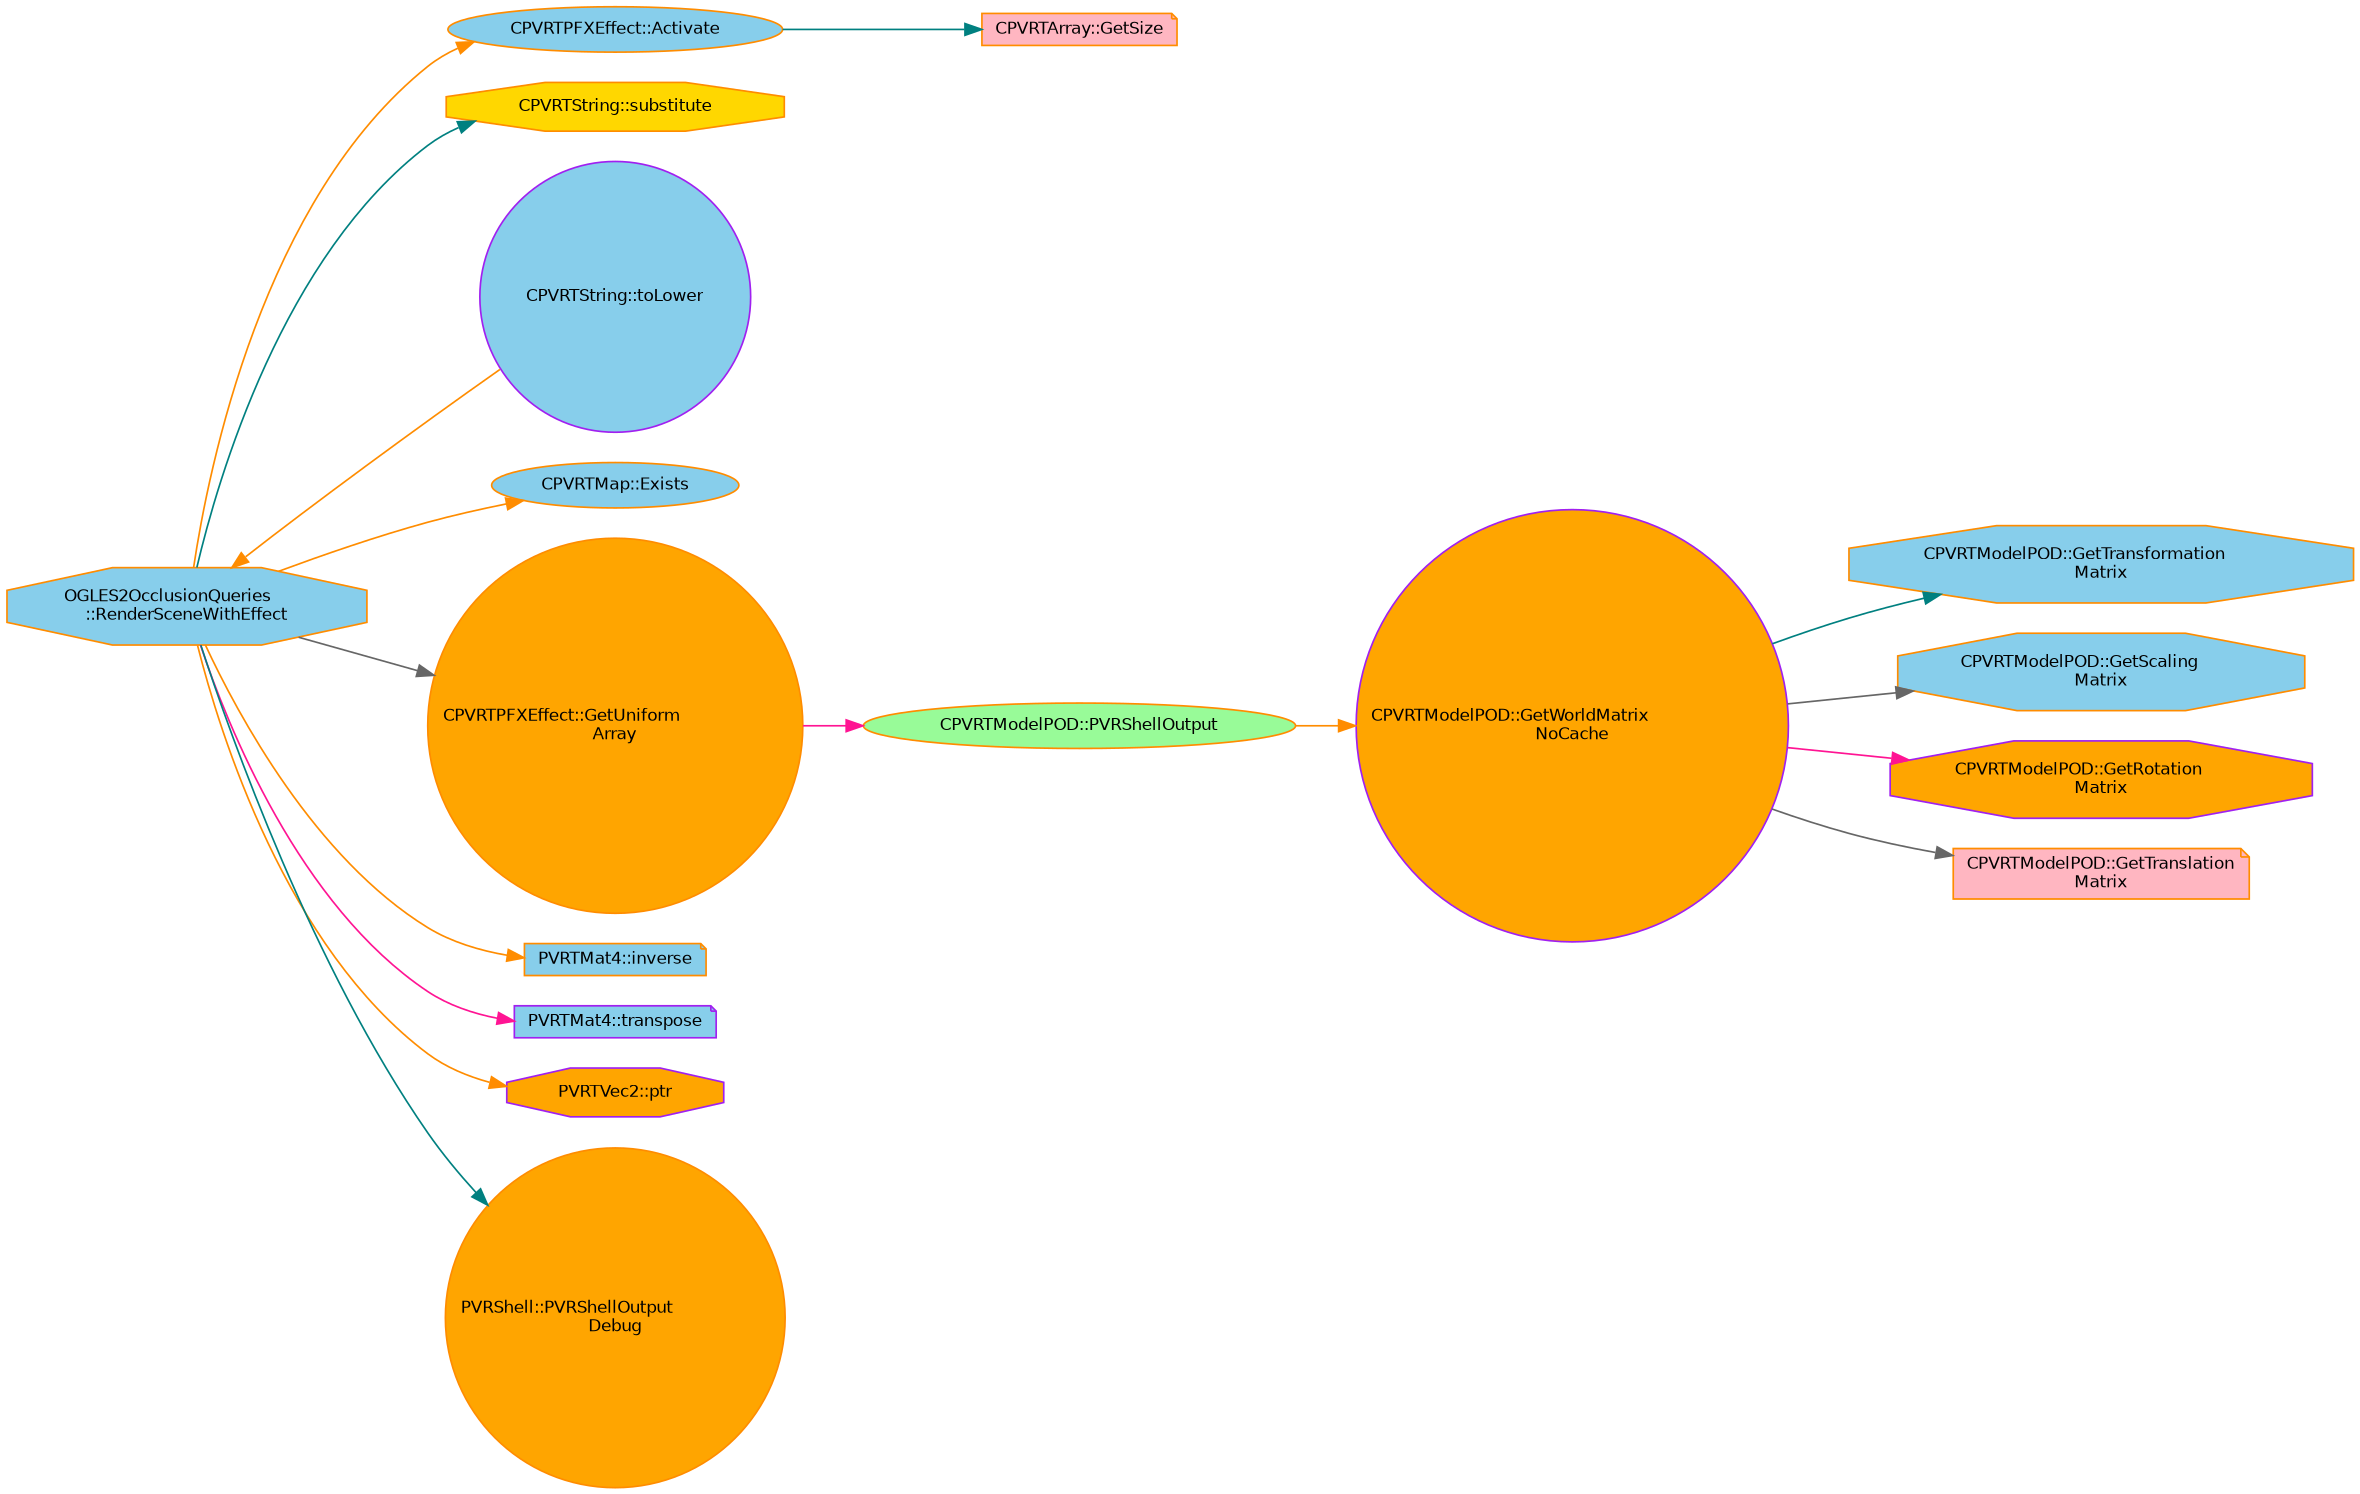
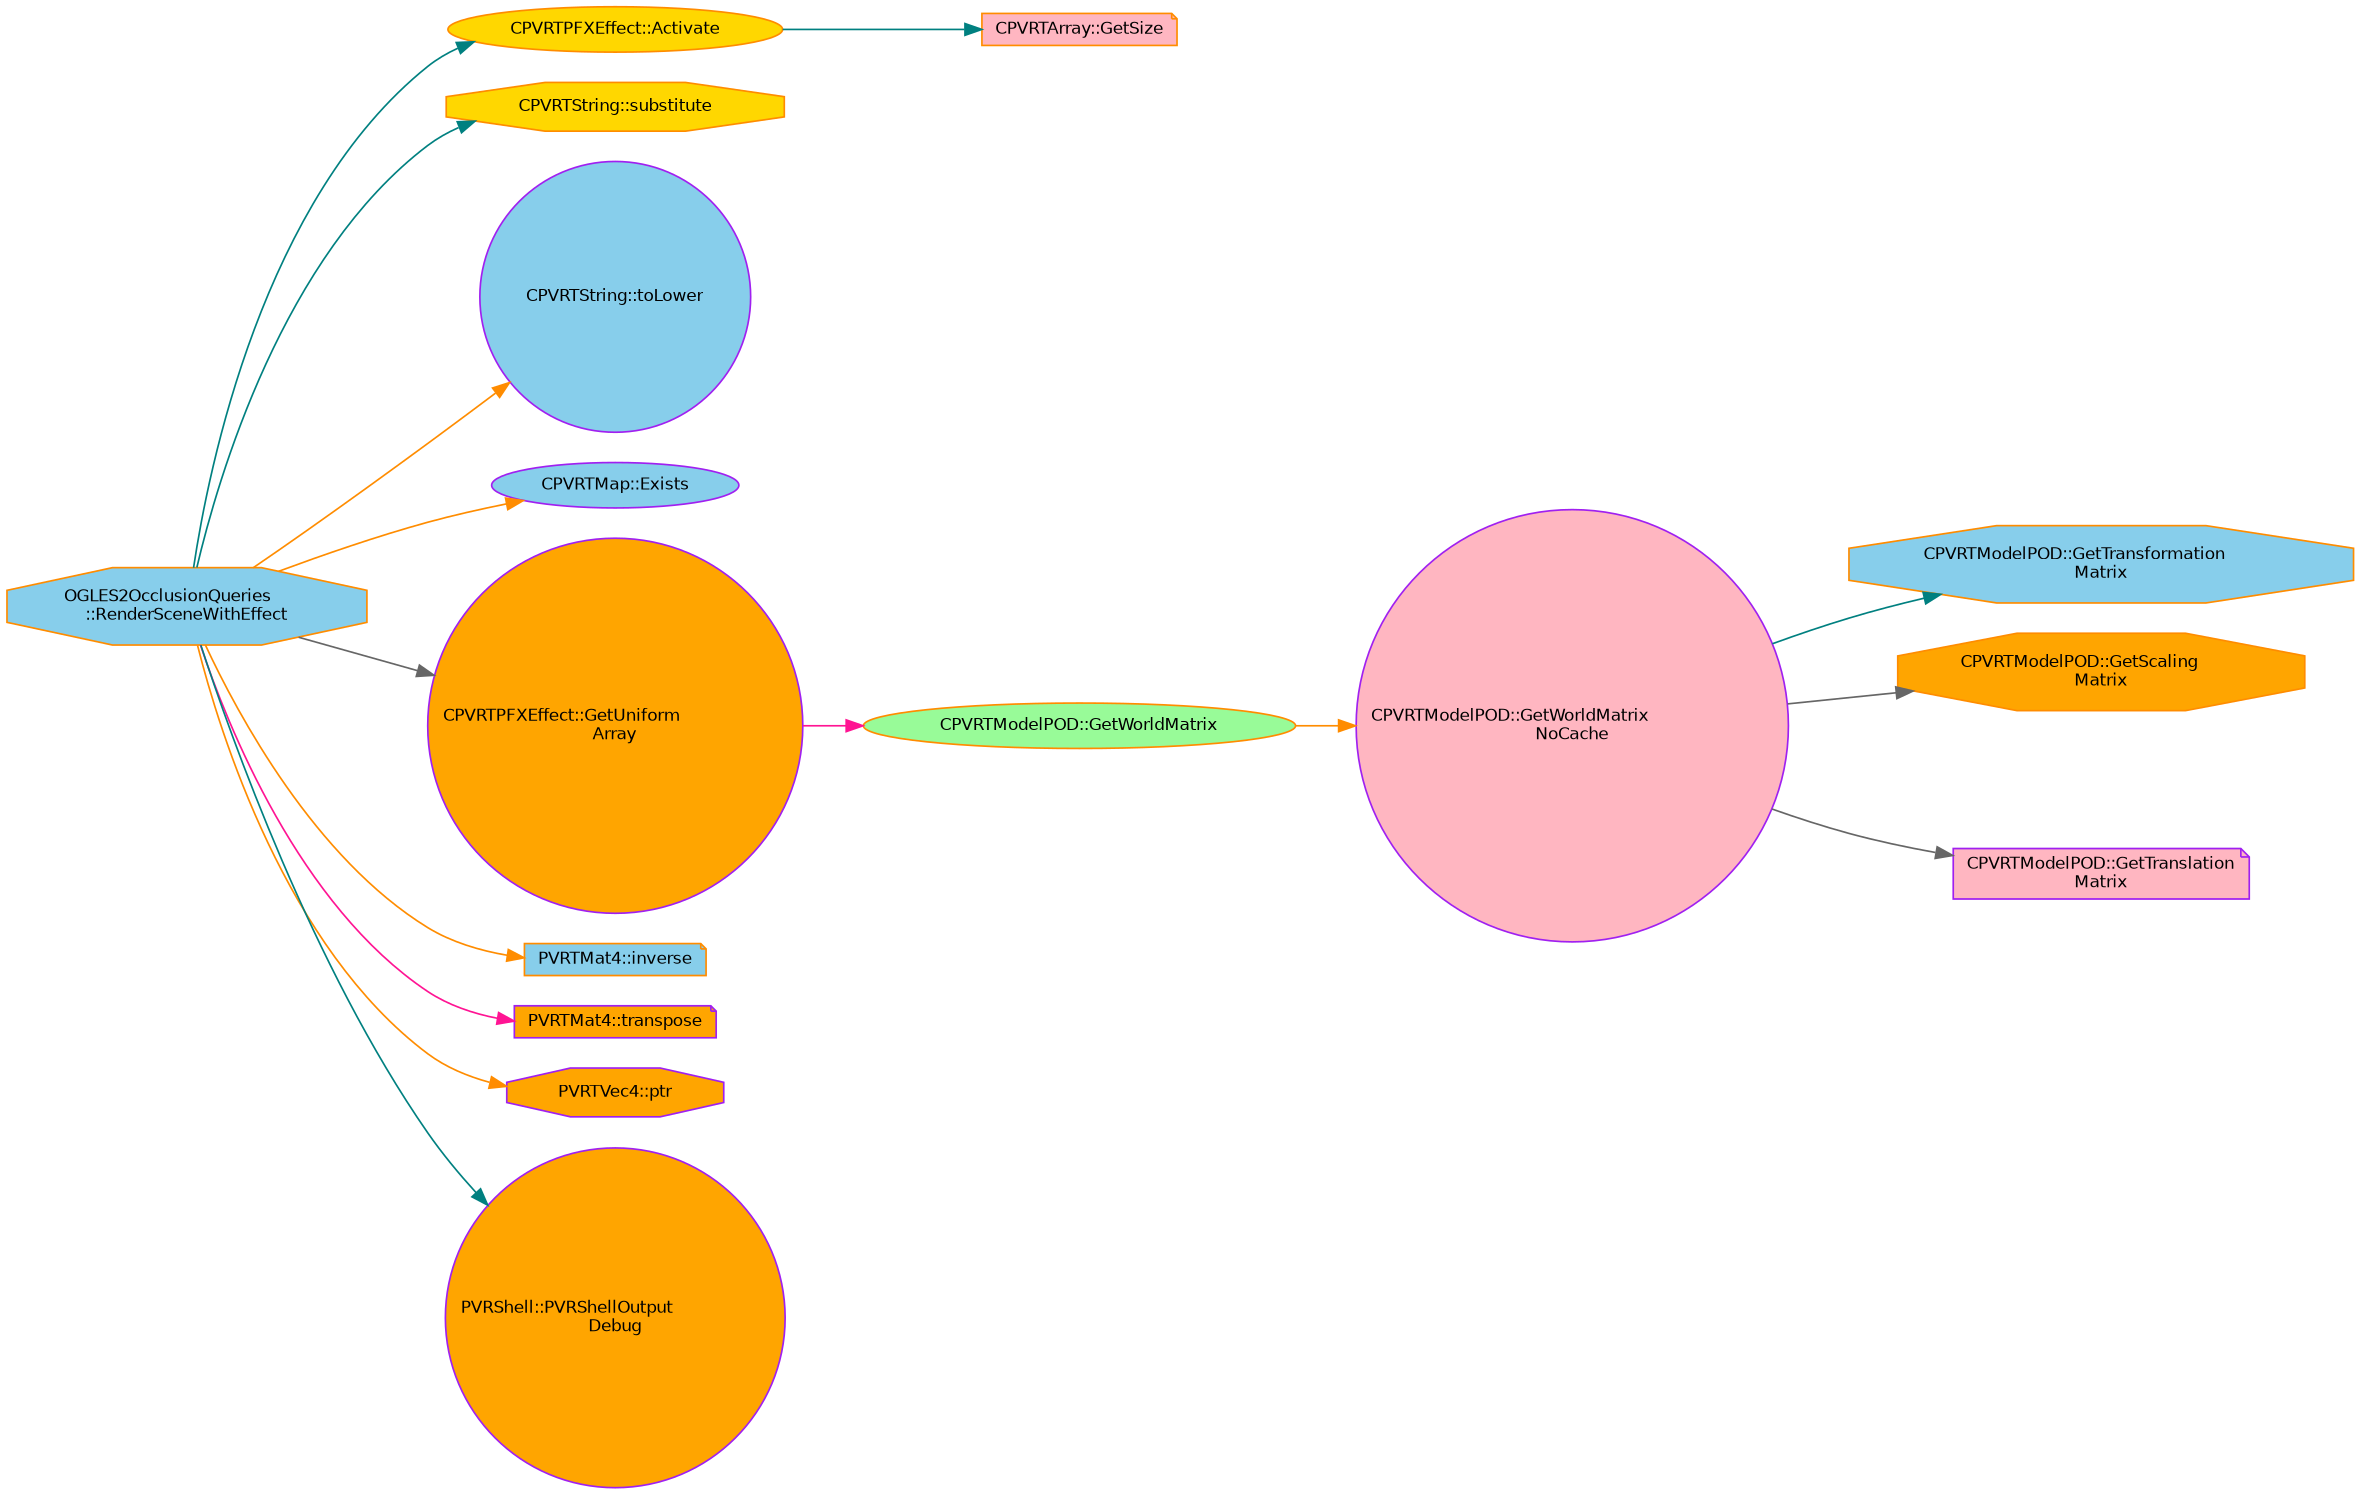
node "CPVRTPFXEffect::Activate": fillcolor skyblue -> gold
edge "OGLES2OcclusionQueries ::RenderSceneWithEffect" -> "CPVRTPFXEffect::Activate": color darkorange -> teal
edge "CPVRTString::toLower" -> "OGLES2OcclusionQueries ::RenderSceneWithEffect": reversed
node "CPVRTMap::Exists": color darkorange -> purple
node "CPVRTModelPOD::GetScaling Matrix": fillcolor skyblue -> orange
node "CPVRTPFXEffect::GetUniform Array": color darkorange -> purple
node "CPVRTModelPOD::PVRShellOutput": label "CPVRTModelPOD::PVRShellOutput" -> "CPVRTModelPOD::GetWorldMatrix"
node "CPVRTModelPOD::GetWorldMatrix NoCache": fillcolor orange -> lightpink
node "CPVRTModelPOD::GetRotation Matrix": removed
node "CPVRTModelPOD::GetTranslation Matrix": color darkorange -> purple
node "PVRTMat4::transpose": fillcolor skyblue -> orange
node "PVRTVec2::ptr": label "PVRTVec2::ptr" -> "PVRTVec4::ptr"
node "PVRShell::PVRShellOutput Debug": color darkorange -> purple
